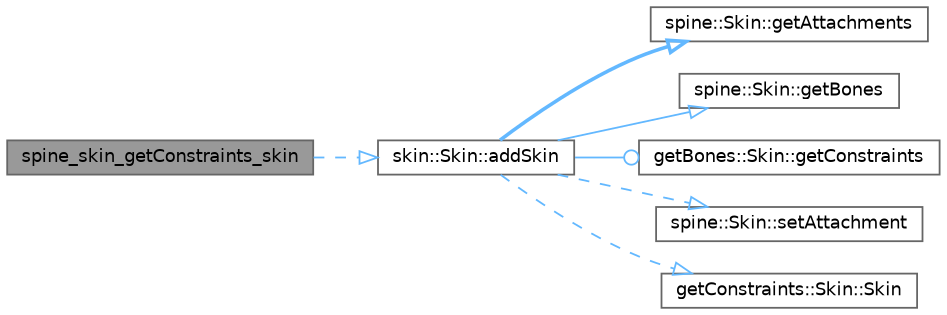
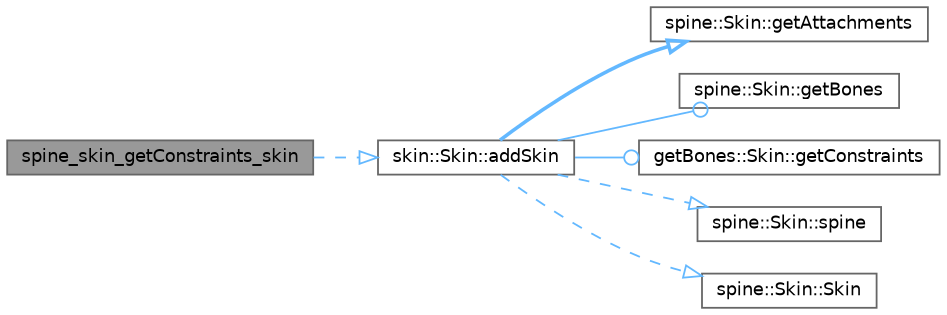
edge "skin::Skin::addSkin" -> "spine::Skin::getBones": arrowhead onormal -> odot
node "spine::Skin::setAttachment": label "spine::Skin::setAttachment" -> "spine::Skin::spine"
node "getConstraints::Skin::Skin": label "getConstraints::Skin::Skin" -> "spine::Skin::Skin"
